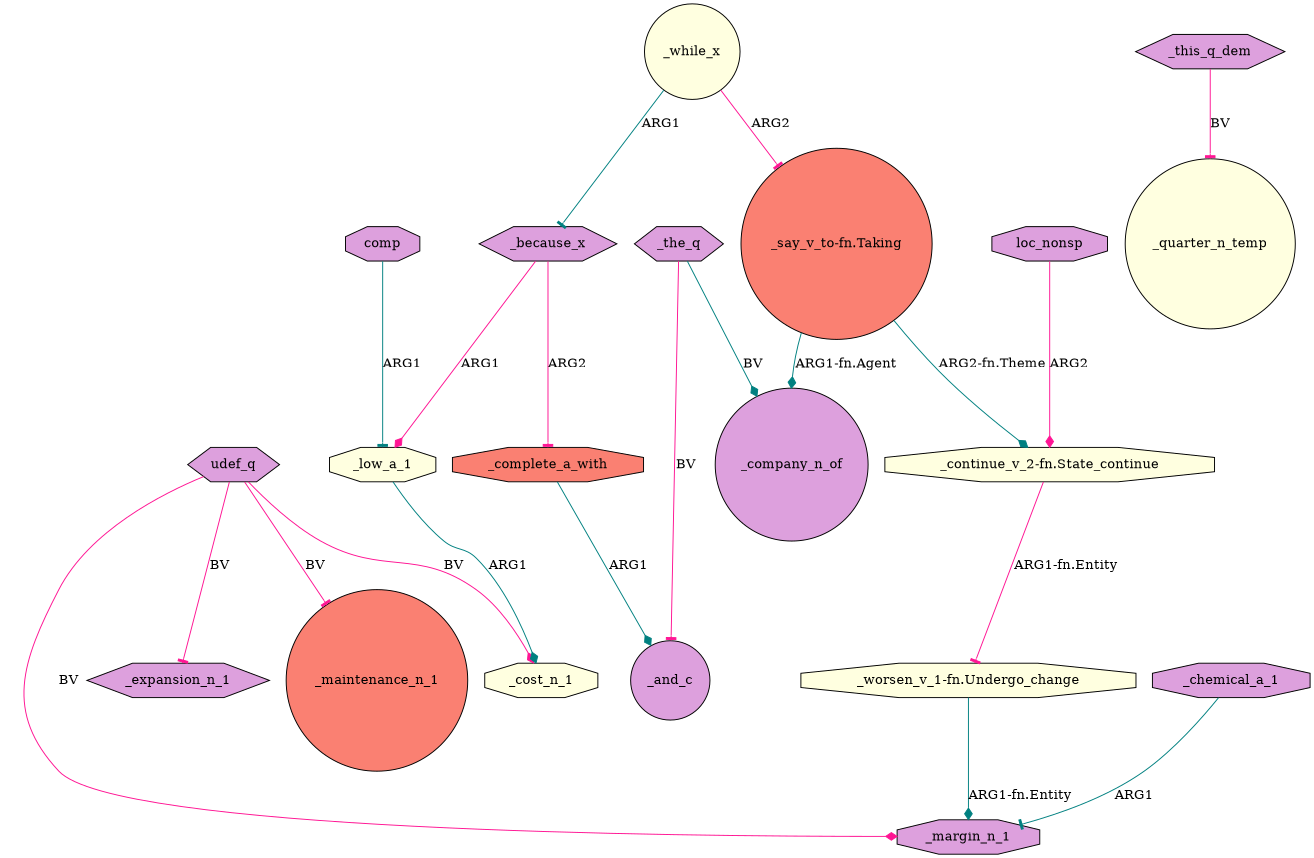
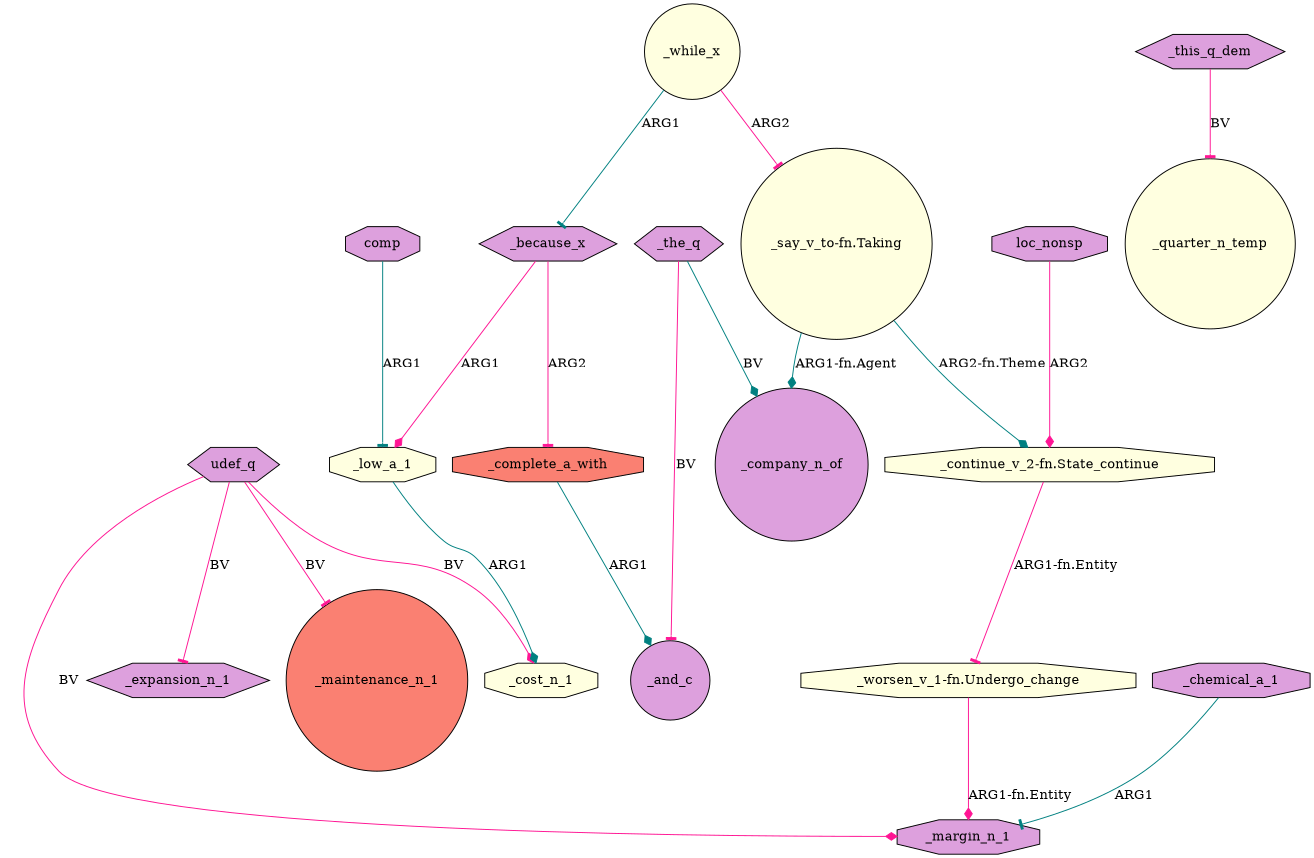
node "_say_v_to-fn.Taking": fillcolor salmon -> lightyellow
edge "_worsen_v_1-fn.Undergo_change" -> "_margin_n_1": color teal -> deeppink
